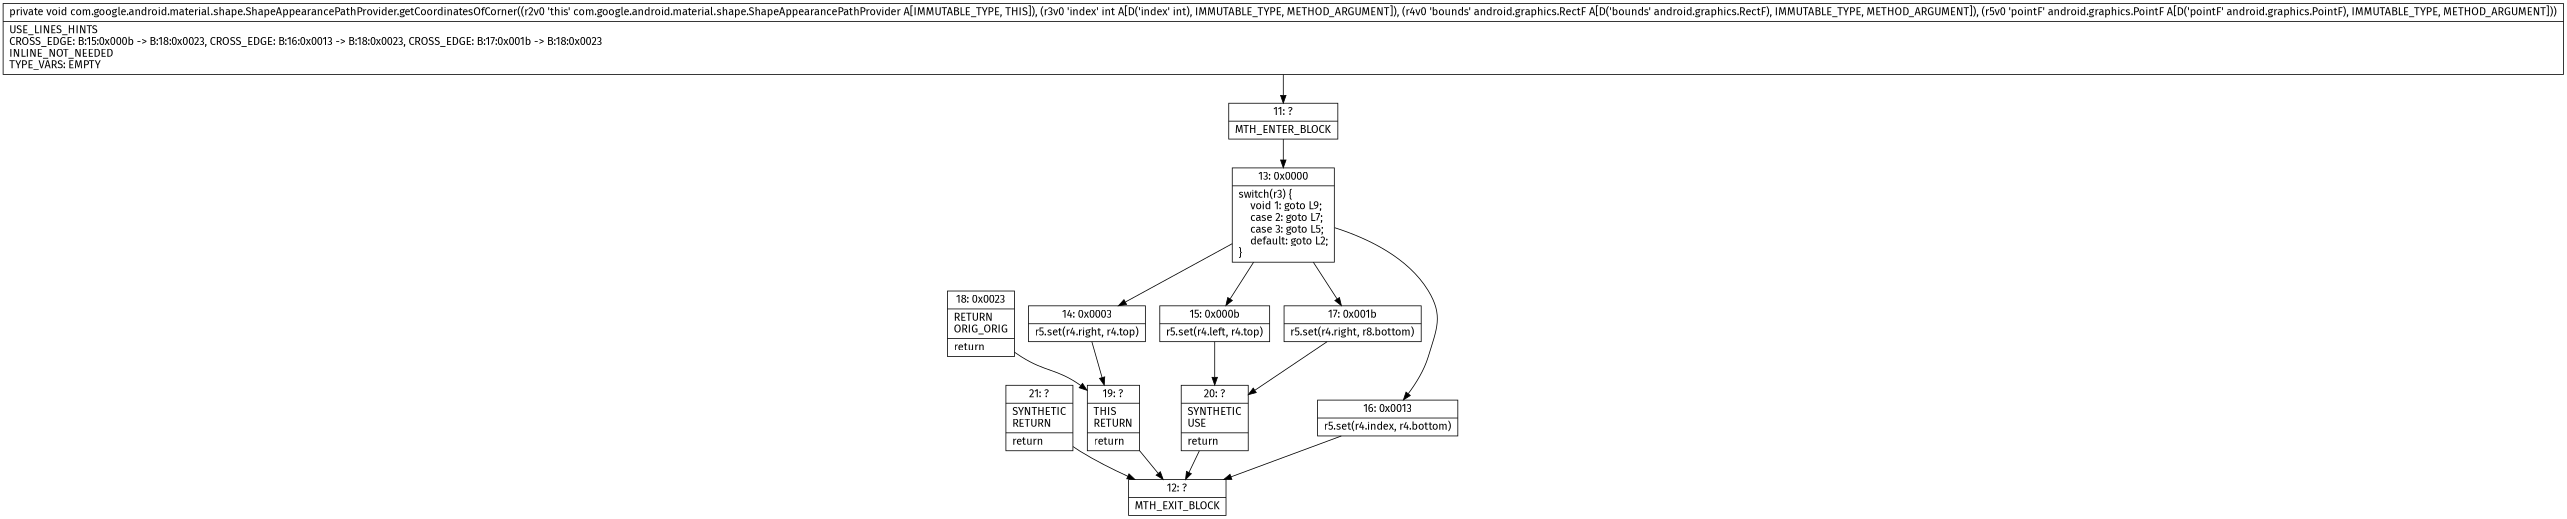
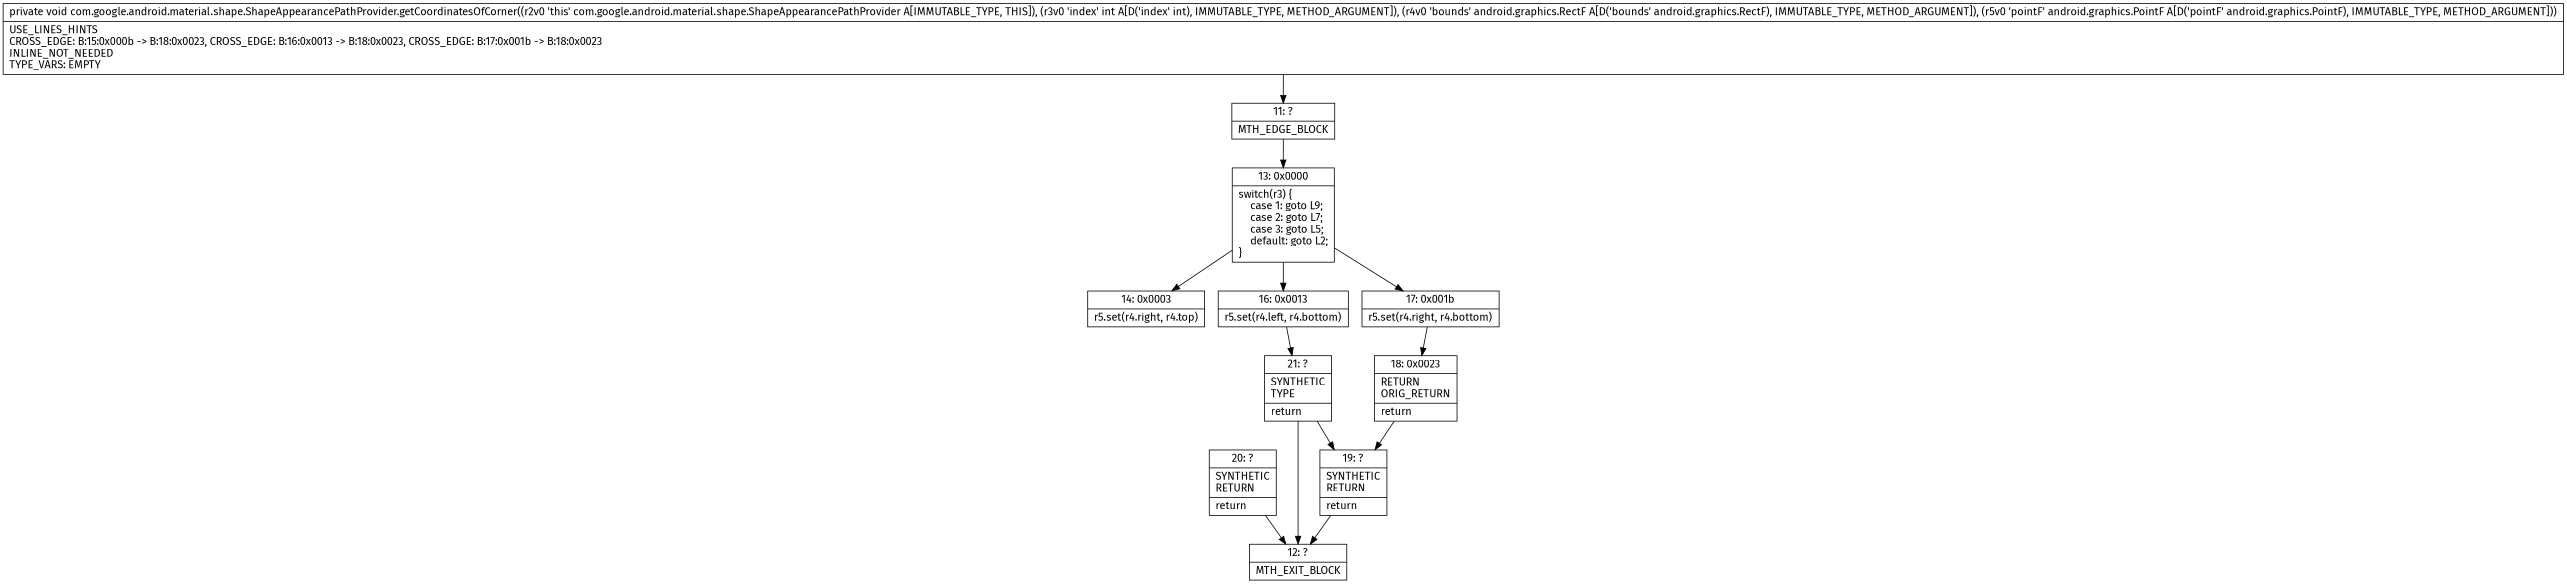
node "11: ?": text "MTH_ENTER_BLOCK" -> "MTH_EDGE_BLOCK"
node "13: 0x0000": text "void 1: goto L9;" -> "case 1: goto L9;"
node "15: 0x000b": removed
node "18: 0x0023": text "ORIG_ORIG" -> "ORIG_RETURN"
node "17: 0x001b": text "r5.set(r4.right, r8.bottom)" -> "r5.set(r4.right, r4.bottom)"
edge "14: 0x0003" -> "19: ?": now "21: ?" -> "19: ?"
edge "17: 0x001b" -> "20: ?": now "17: 0x001b" -> "18: 0x0023"
node "19: ?": text "THIS" -> "SYNTHETIC"
node "21: ?": text "RETURN" -> "TYPE"
node "20: ?": text "USE" -> "RETURN"
node "16: 0x0013": text "r5.set(r4.index, r4.bottom)" -> "r5.set(r4.left, r4.bottom)"
edge "16: 0x0013" -> "12: ?": now "16: 0x0013" -> "21: ?"
